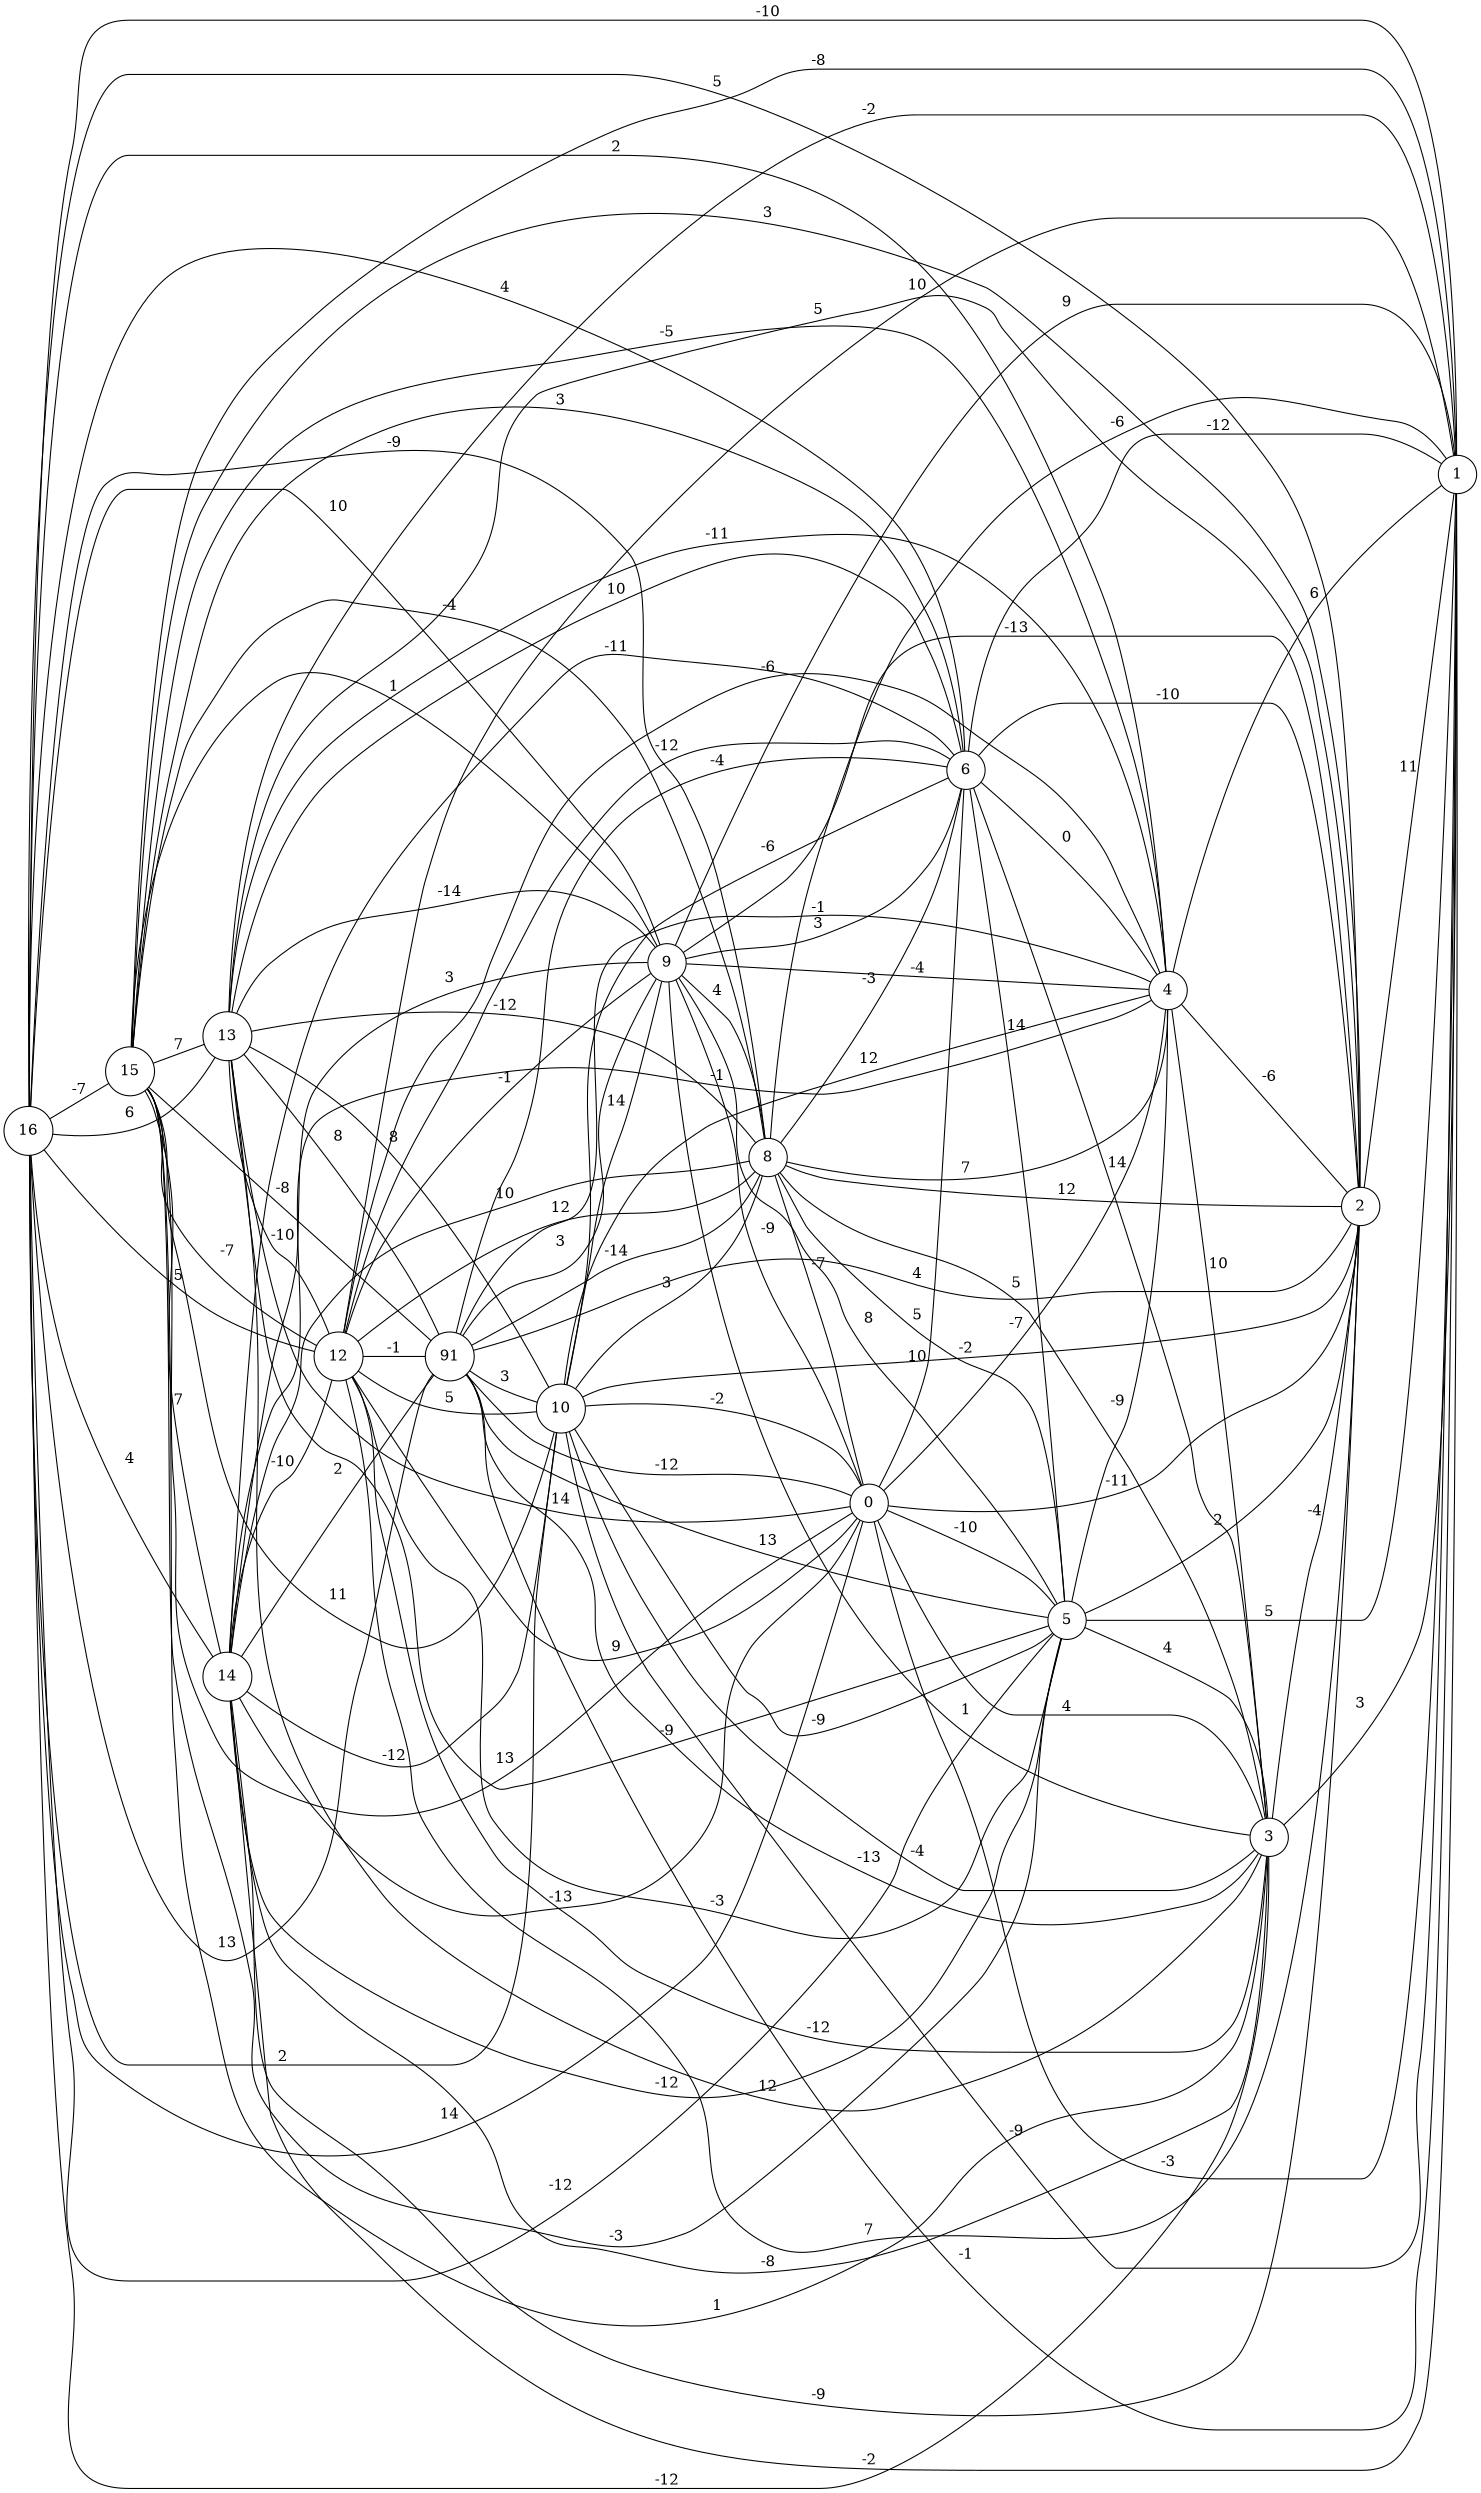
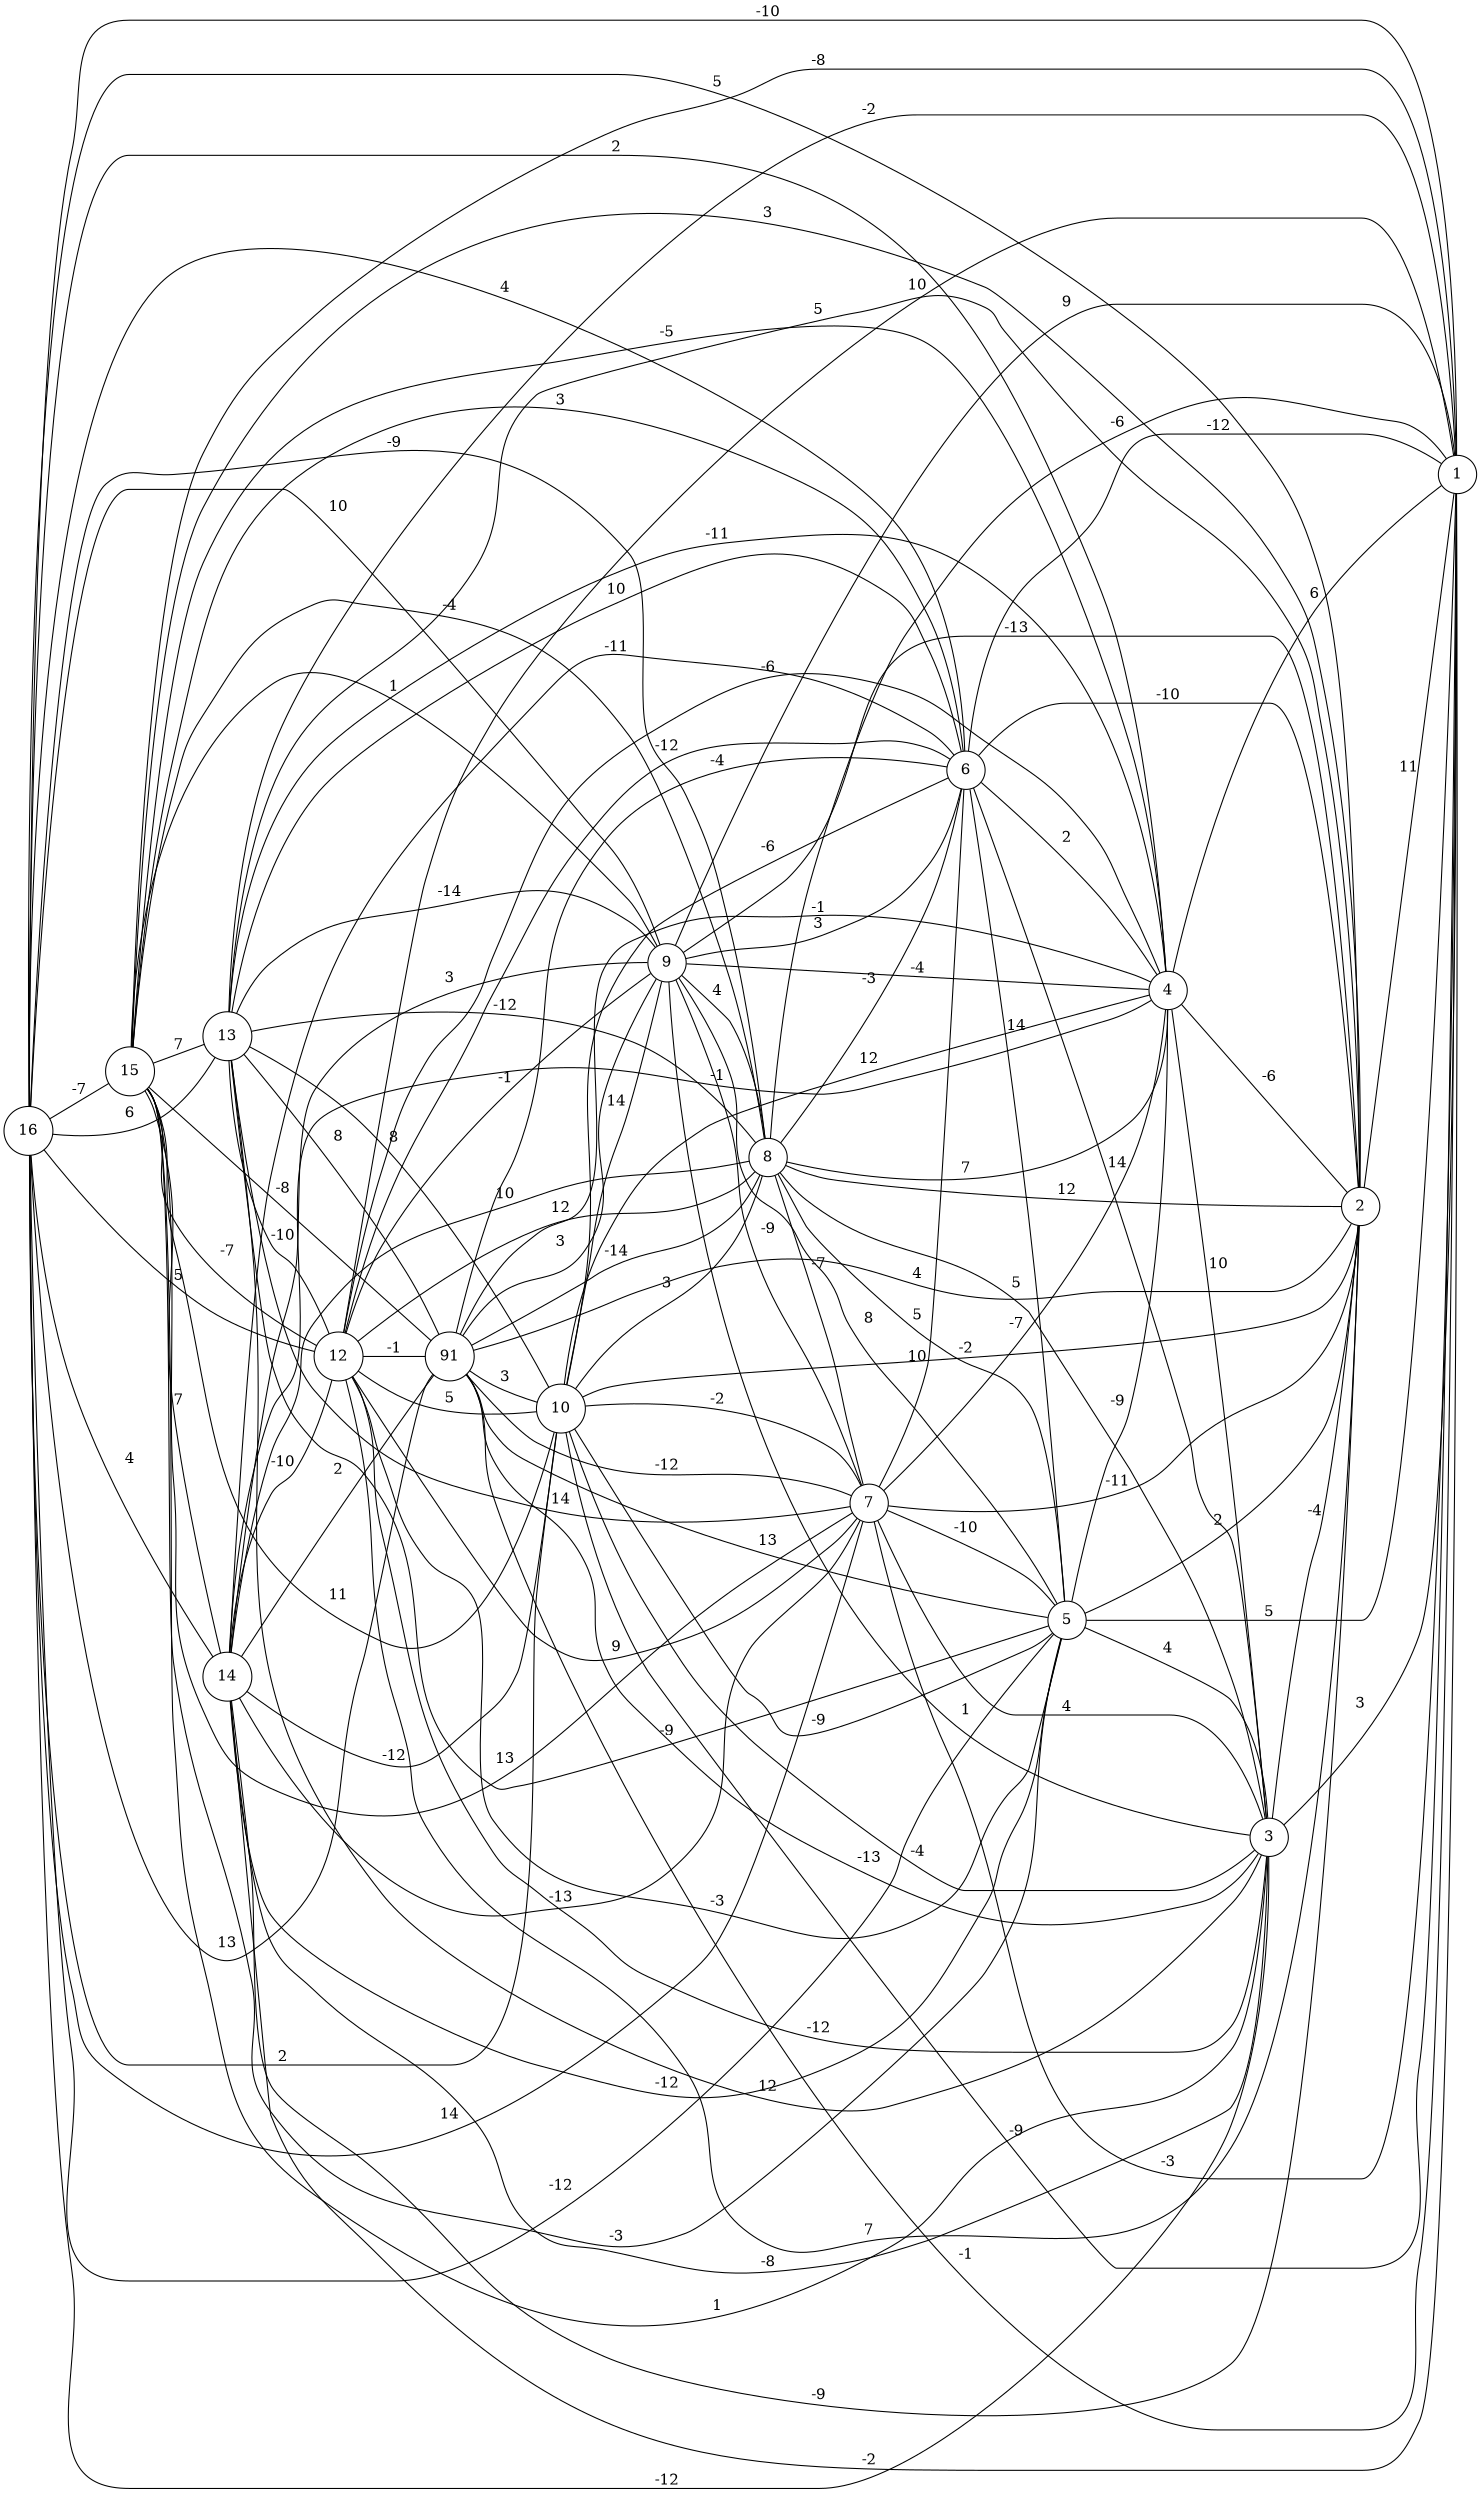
edge "6" -- "4": label "0" -> "2"
node "0": label "0" -> "7"
